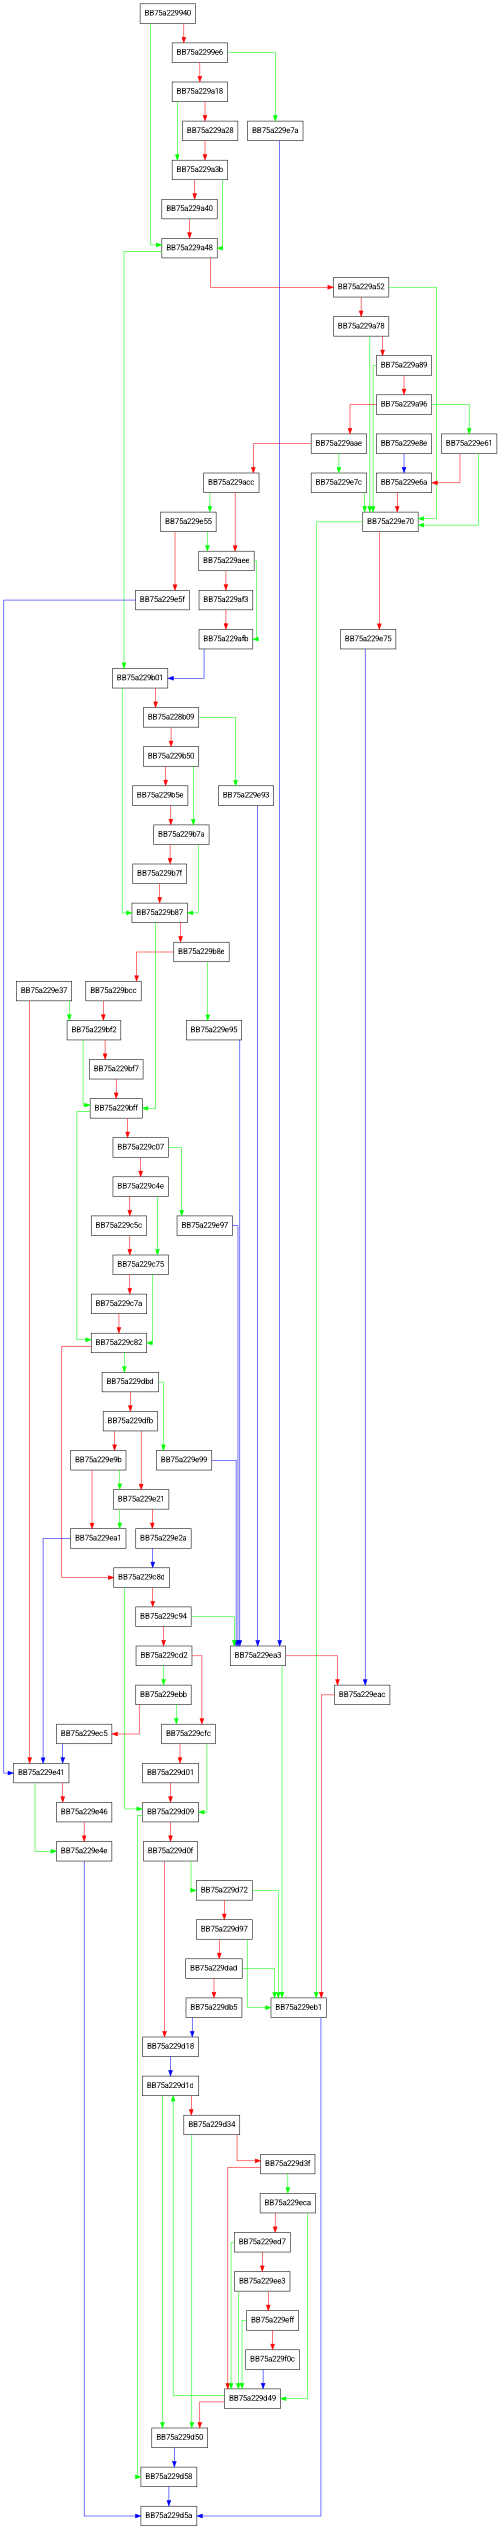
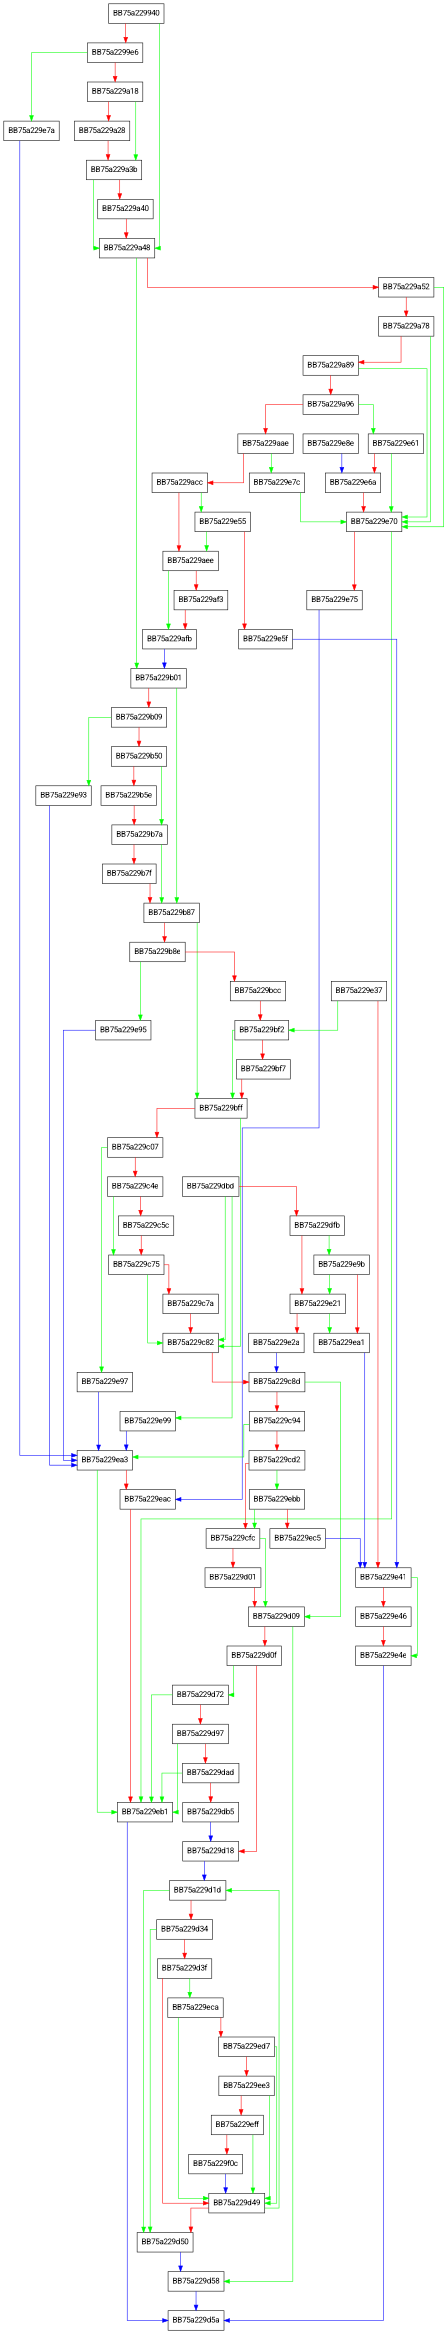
node "BB75a228b09": label "BB75a228b09" -> "BB75a229b09"
edge "BB75a229c82" -> "BB75a229dbd": reversed
edge "BB75a229dfb" -> "BB75a229e9b": color red -> green
